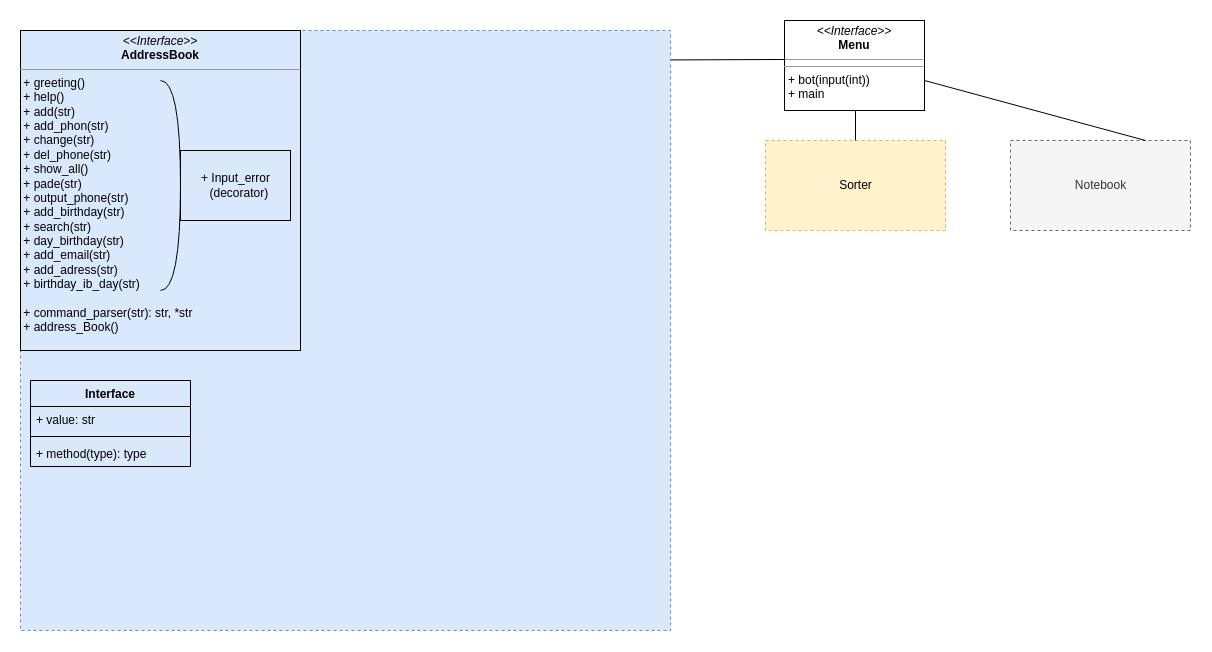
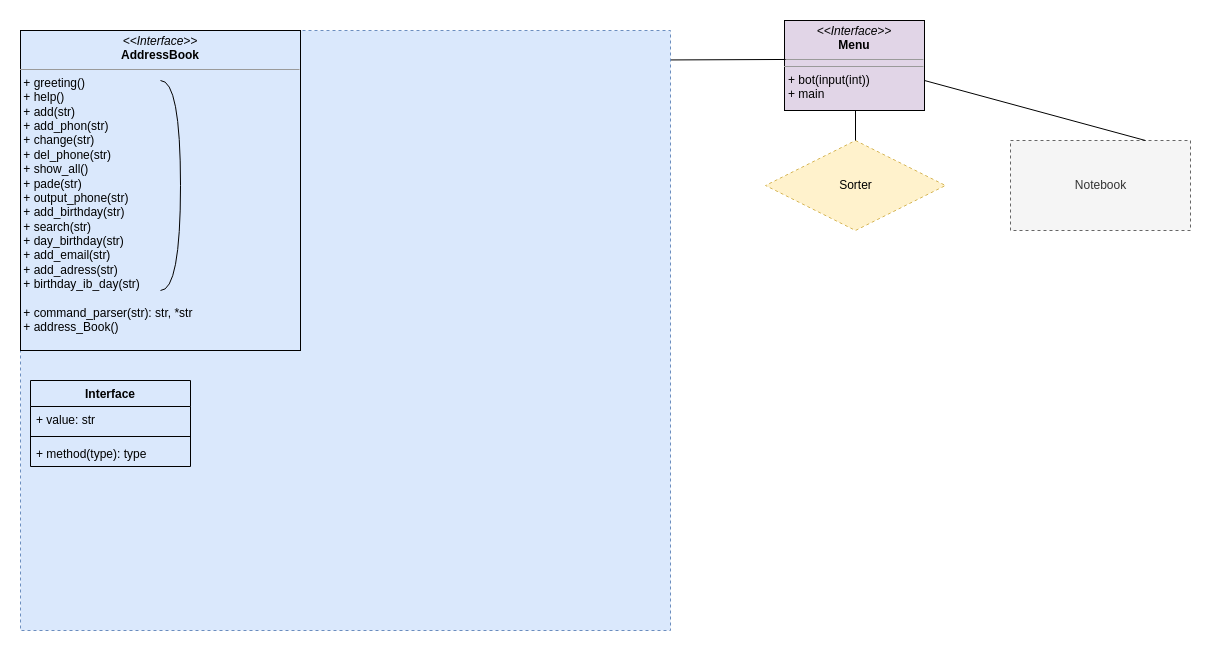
node "<<Interface>> Menu + bot(input(int)) + main": fillcolor #ffffff -> #e1d5e7
node "+ Input_error (decorator)": removed
node "Sorter": shape rectangle -> diamond
